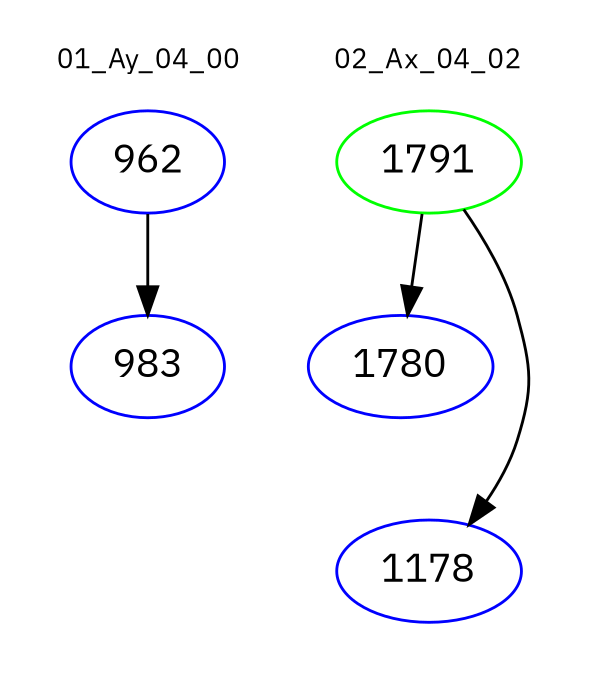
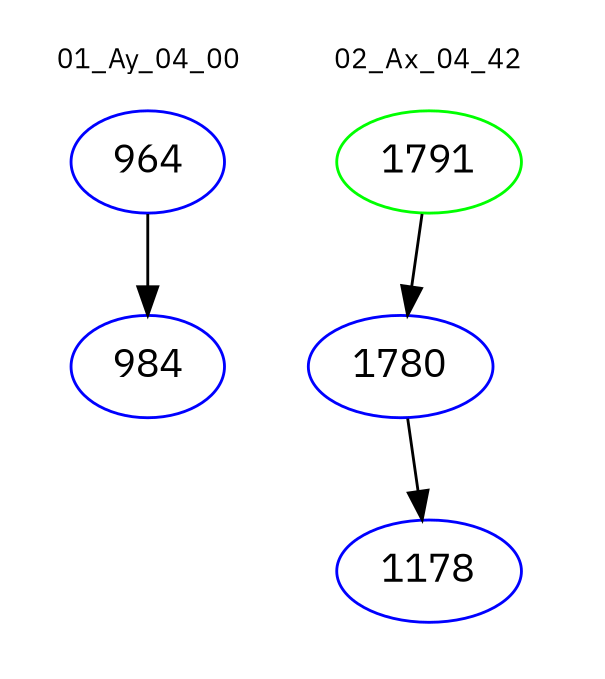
cluster "02_Ax_04_02": label "02_Ax_04_02" -> "02_Ax_04_42"
node "962": label "962" -> "964"
edge "1791" -> "1178": now "1780" -> "1178"
node "983": label "983" -> "984"
